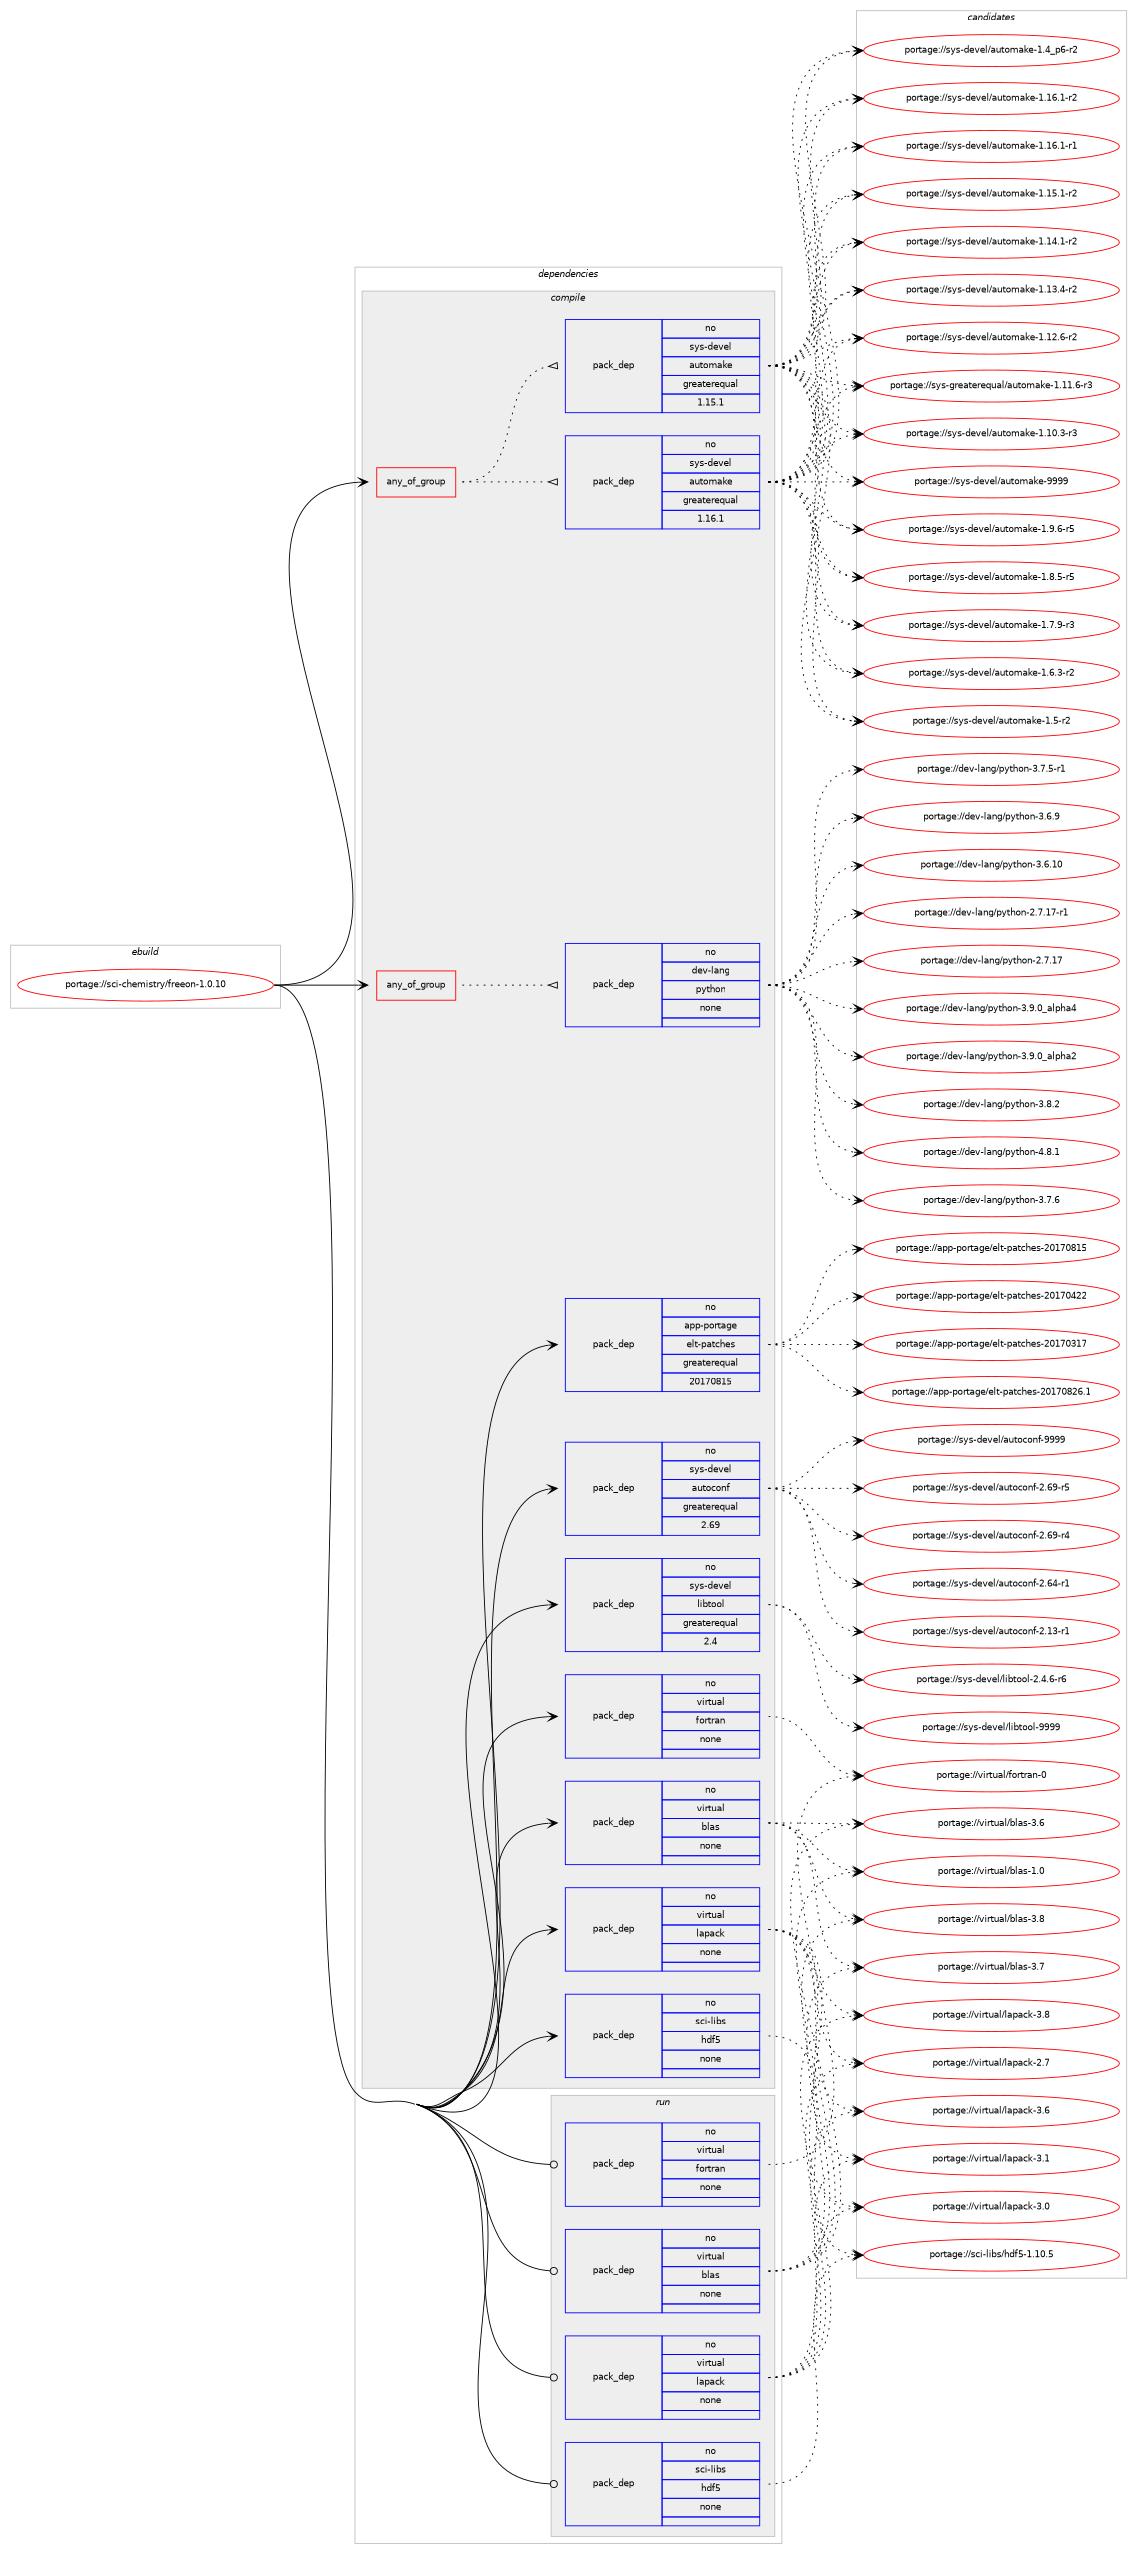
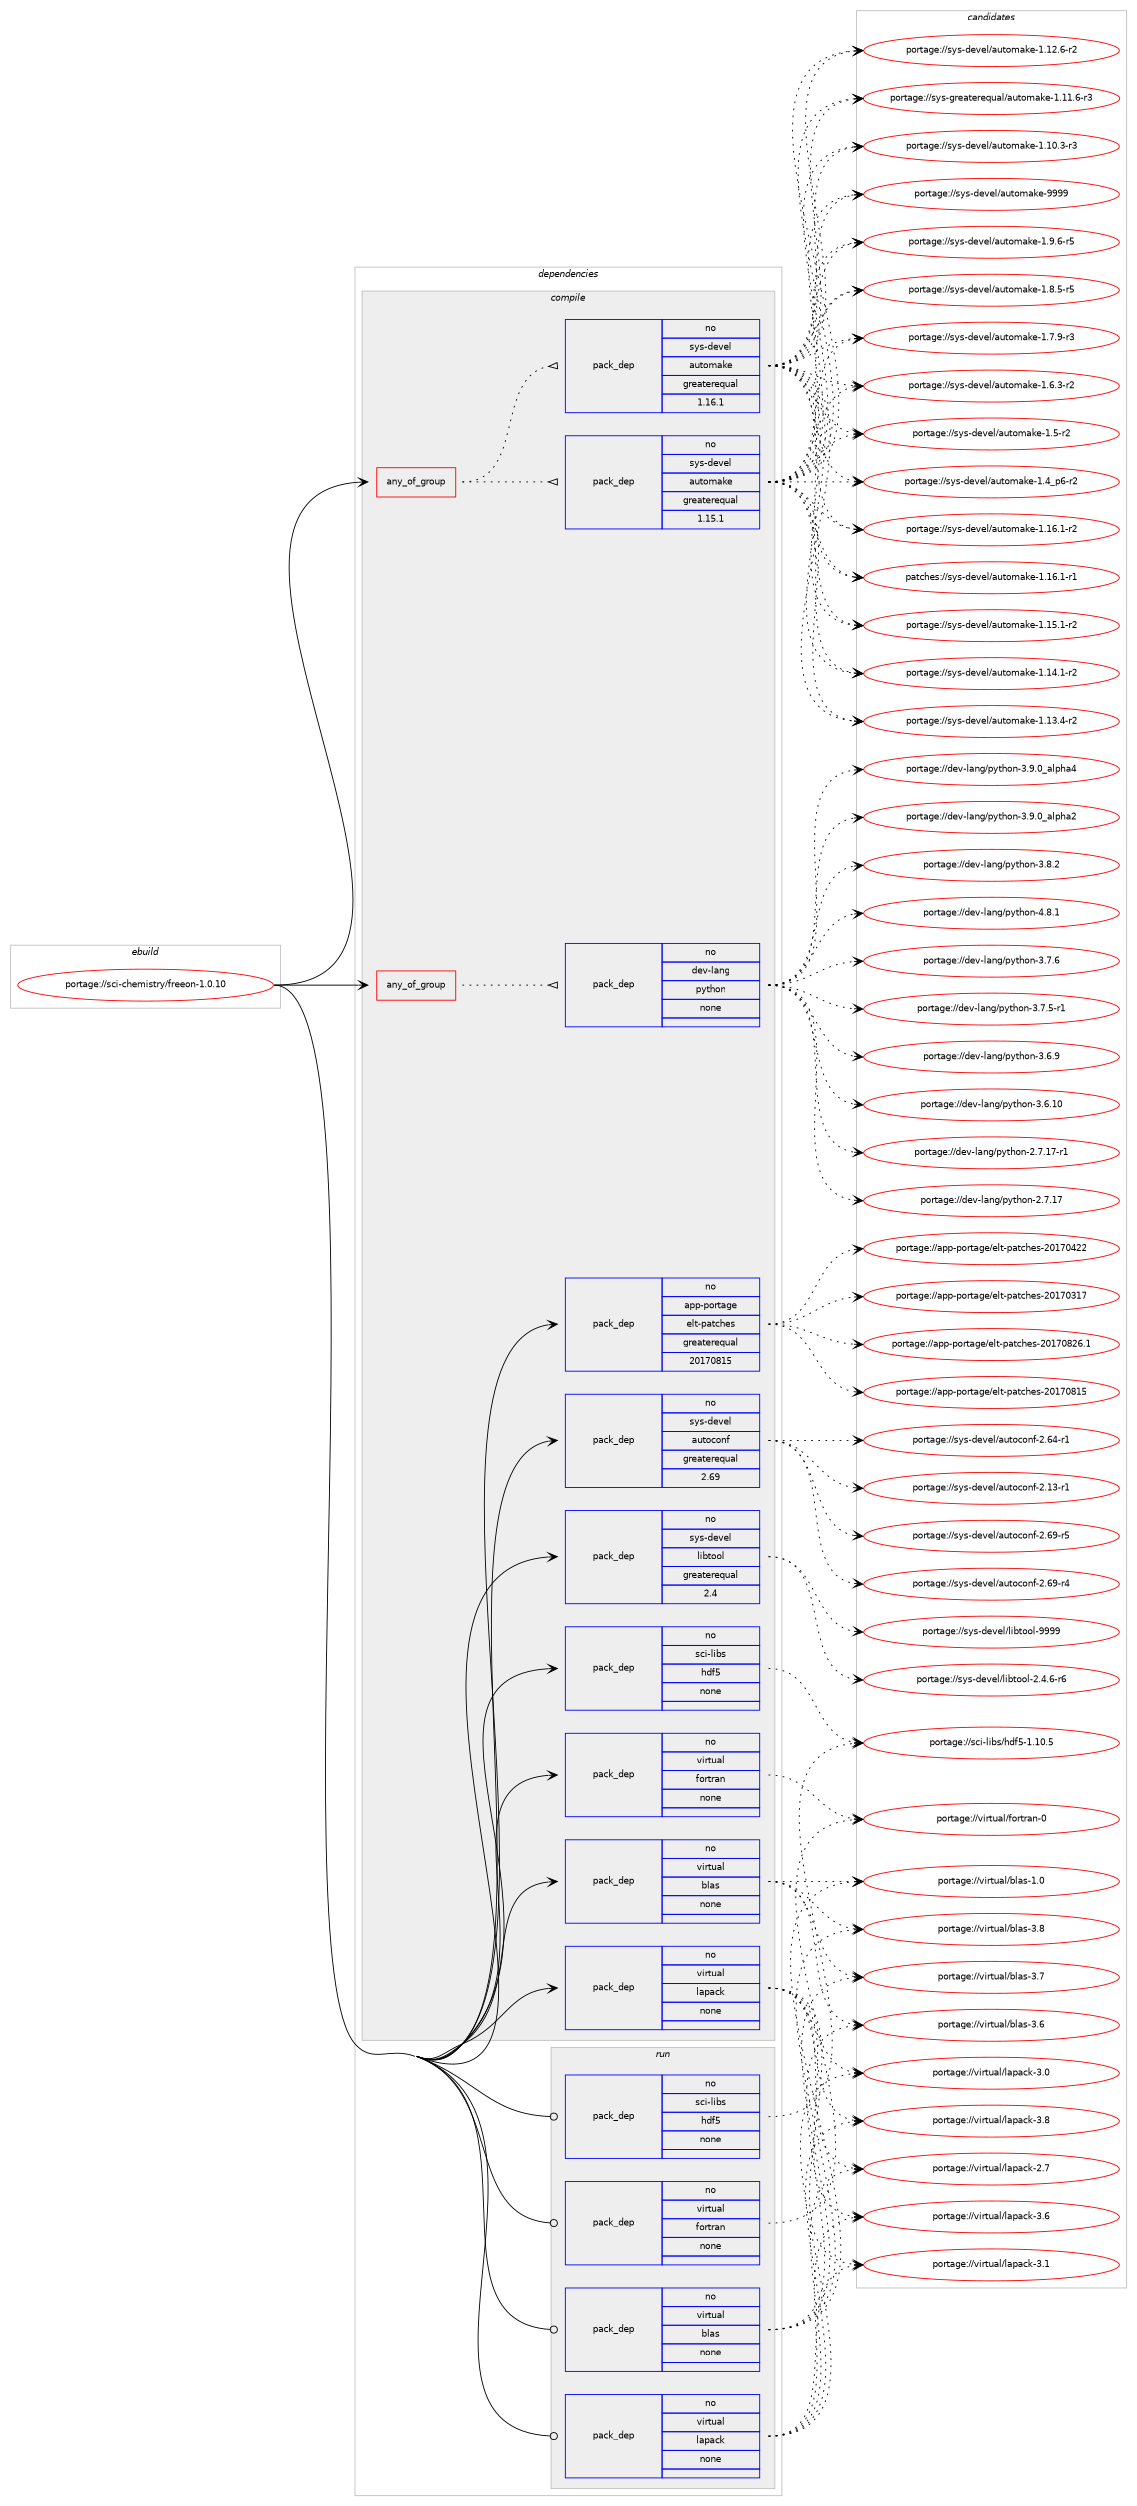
node "portage://sys-devel/automake-1.16.1-r1": label "portage://sys-devel/automake-1.16.1-r1" -> "patches://sys-devel/automake-1.16.1-r1"
node "portage://sys-devel/autoconf-9999": removed
